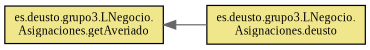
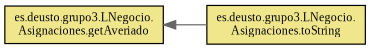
node "es.deusto.grupo3.LNegocio. Asignaciones.deusto": label "es.deusto.grupo3.LNegocio. Asignaciones.deusto" -> "es.deusto.grupo3.LNegocio. Asignaciones.toString"
